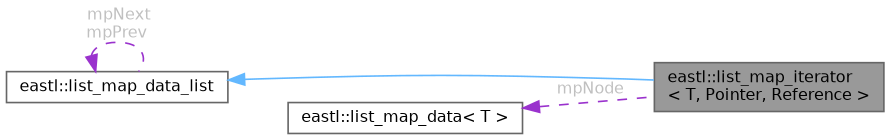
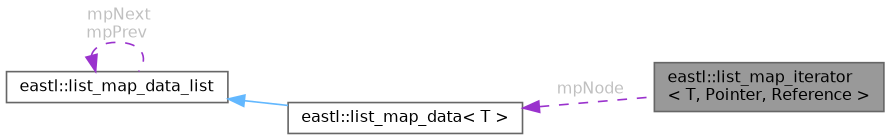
edge "eastl::list_map_iterator < T, Pointer, Reference >" -> "eastl::list_map_data_list": now "eastl::list_map_data< T >" -> "eastl::list_map_data_list"
